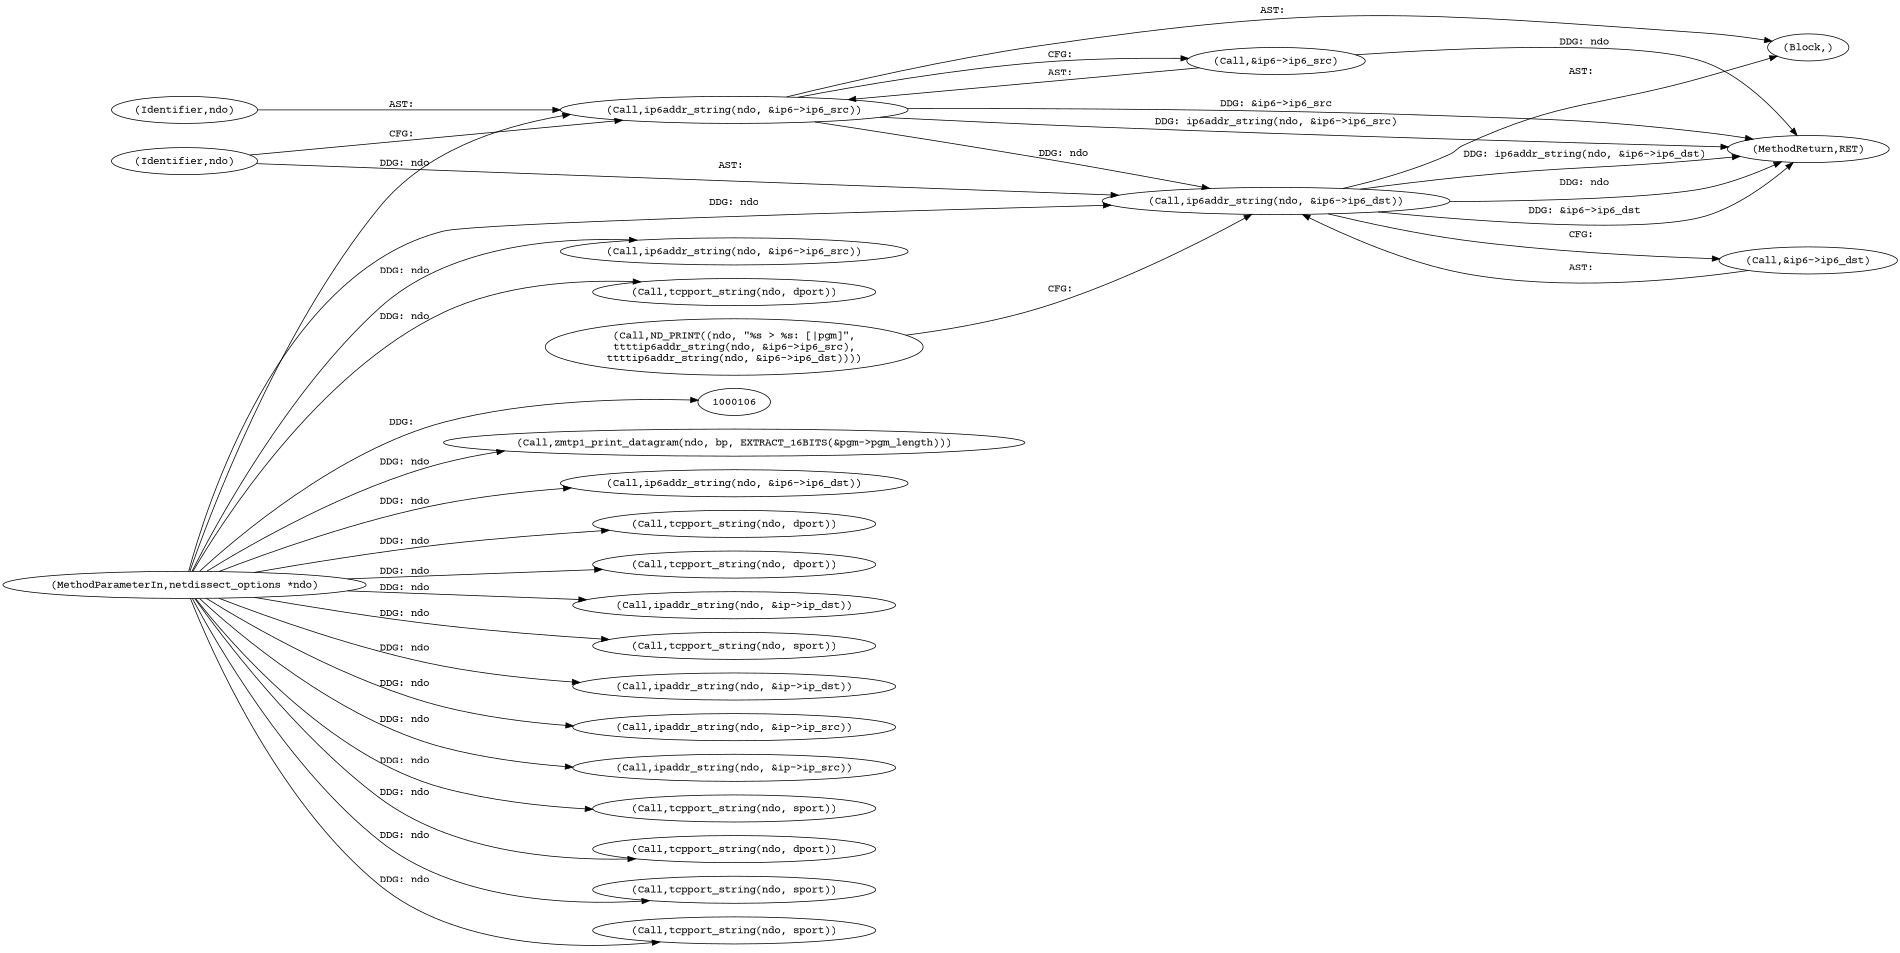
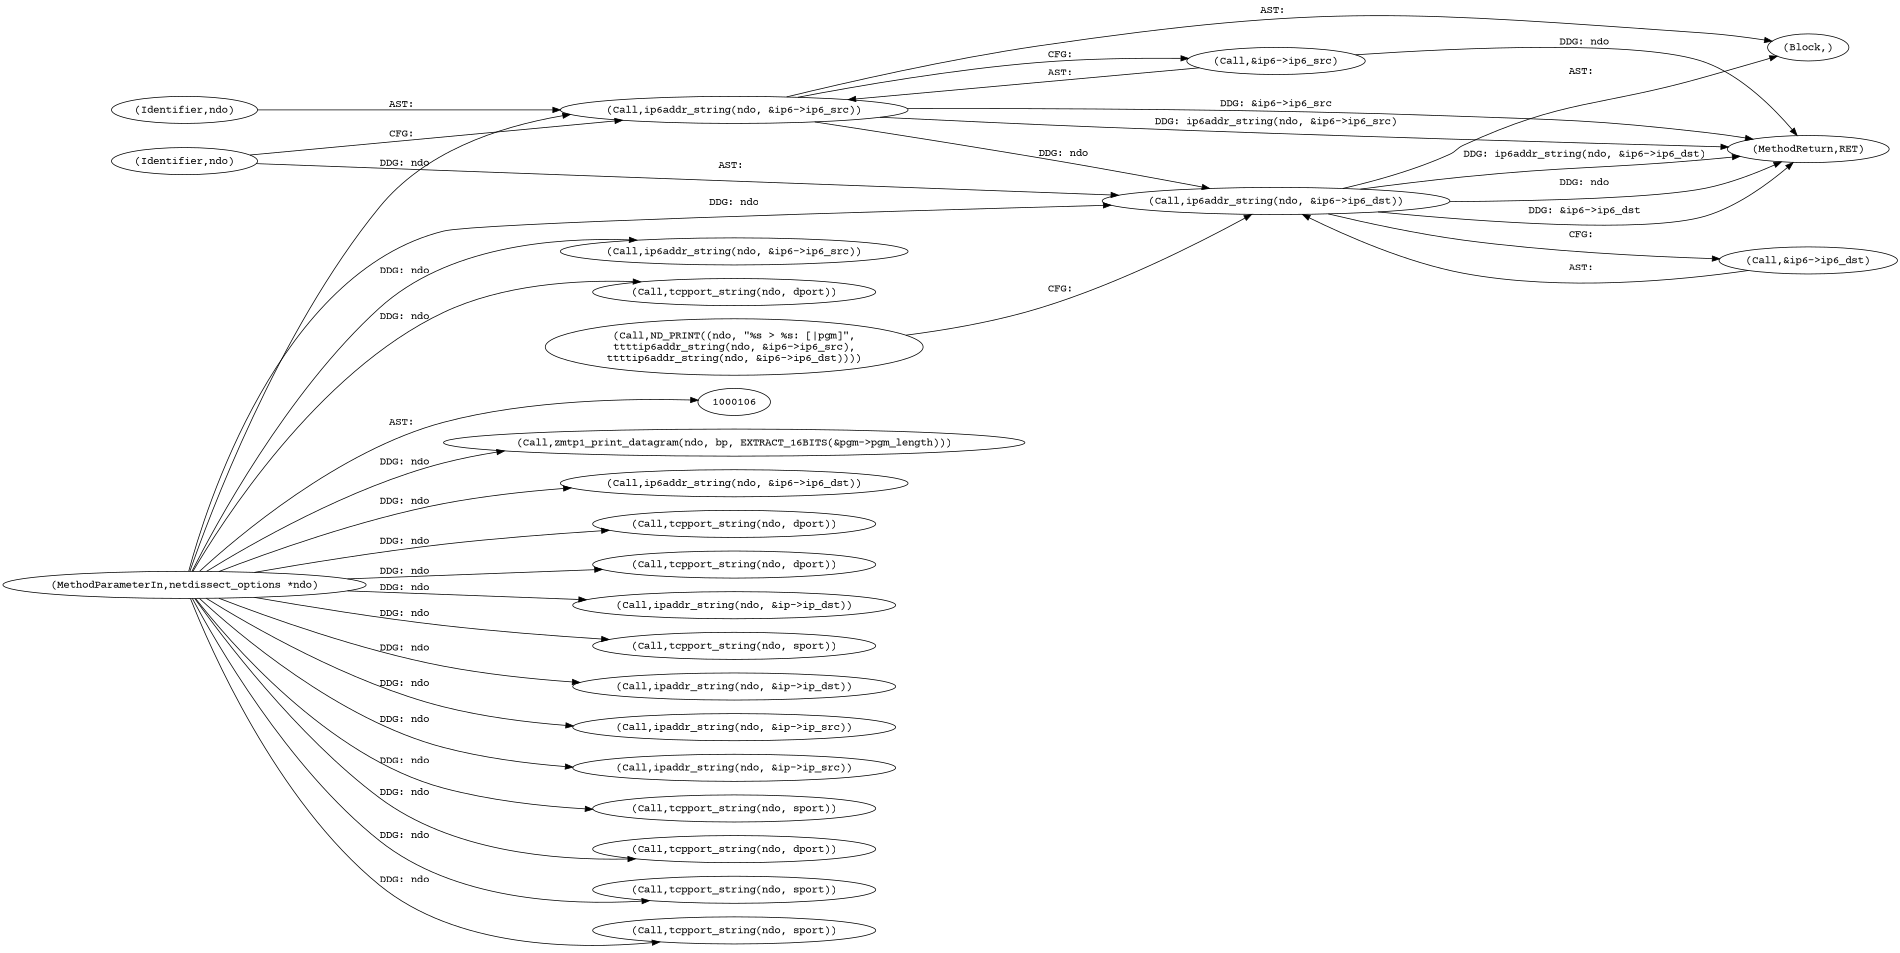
edge "(MethodParameterIn,netdissect_options *ndo)" -> "1000106": label "DDG: " -> "AST: "
